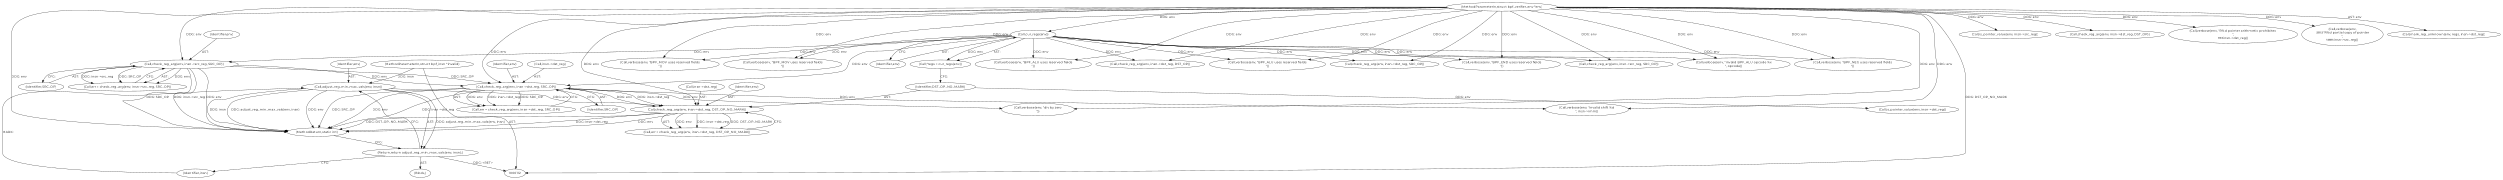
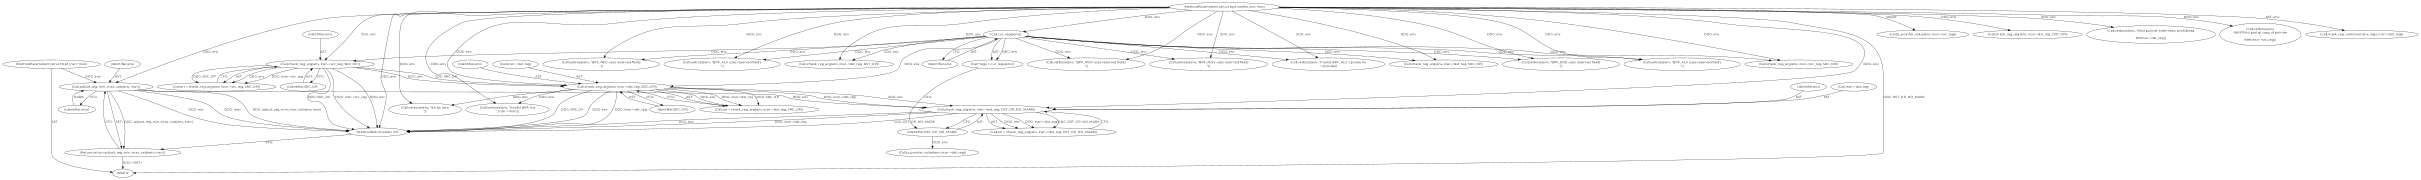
edge "(MethodParameterIn,struct bpf_verifier_env *env)" -> "(Call,adjust_reg_min_max_vals(env, insn))": added, label "DDG: env"
edge "(MethodParameterIn,struct bpf_verifier_env *env)" -> "(Call,is_pointer_value(env, insn->src_reg))": label "DDG: env" -> "MARK: "
node "(MethodParameterIn,struct bpf_insn *invalid)": label "(MethodParameterIn,struct bpf_insn *invalid)" -> "(MethodParameterIn,struct bpf_insn *insn)"
edge "(Call,check_reg_arg(env, insn->dst_reg, DST_OP_NO_MARK))" -> "(Identifier,DST_OP_NO_MARK)": added, label "CFG:"
edge "(Return,return adjust_reg_min_max_vals(env, insn);)" -> "(Identifier,insn)": now "(Call,adjust_reg_min_max_vals(env, insn))" -> "(Identifier,insn)"
node "(Block,)": removed
